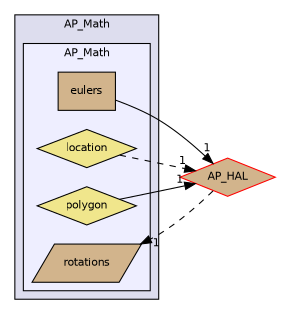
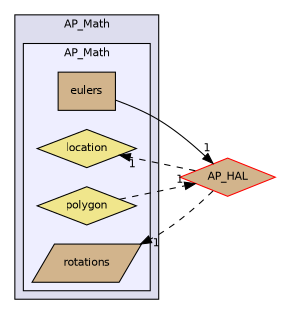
edge "location" -> "AP_HAL": reversed
edge "polygon" -> "AP_HAL": style solid -> dashed
